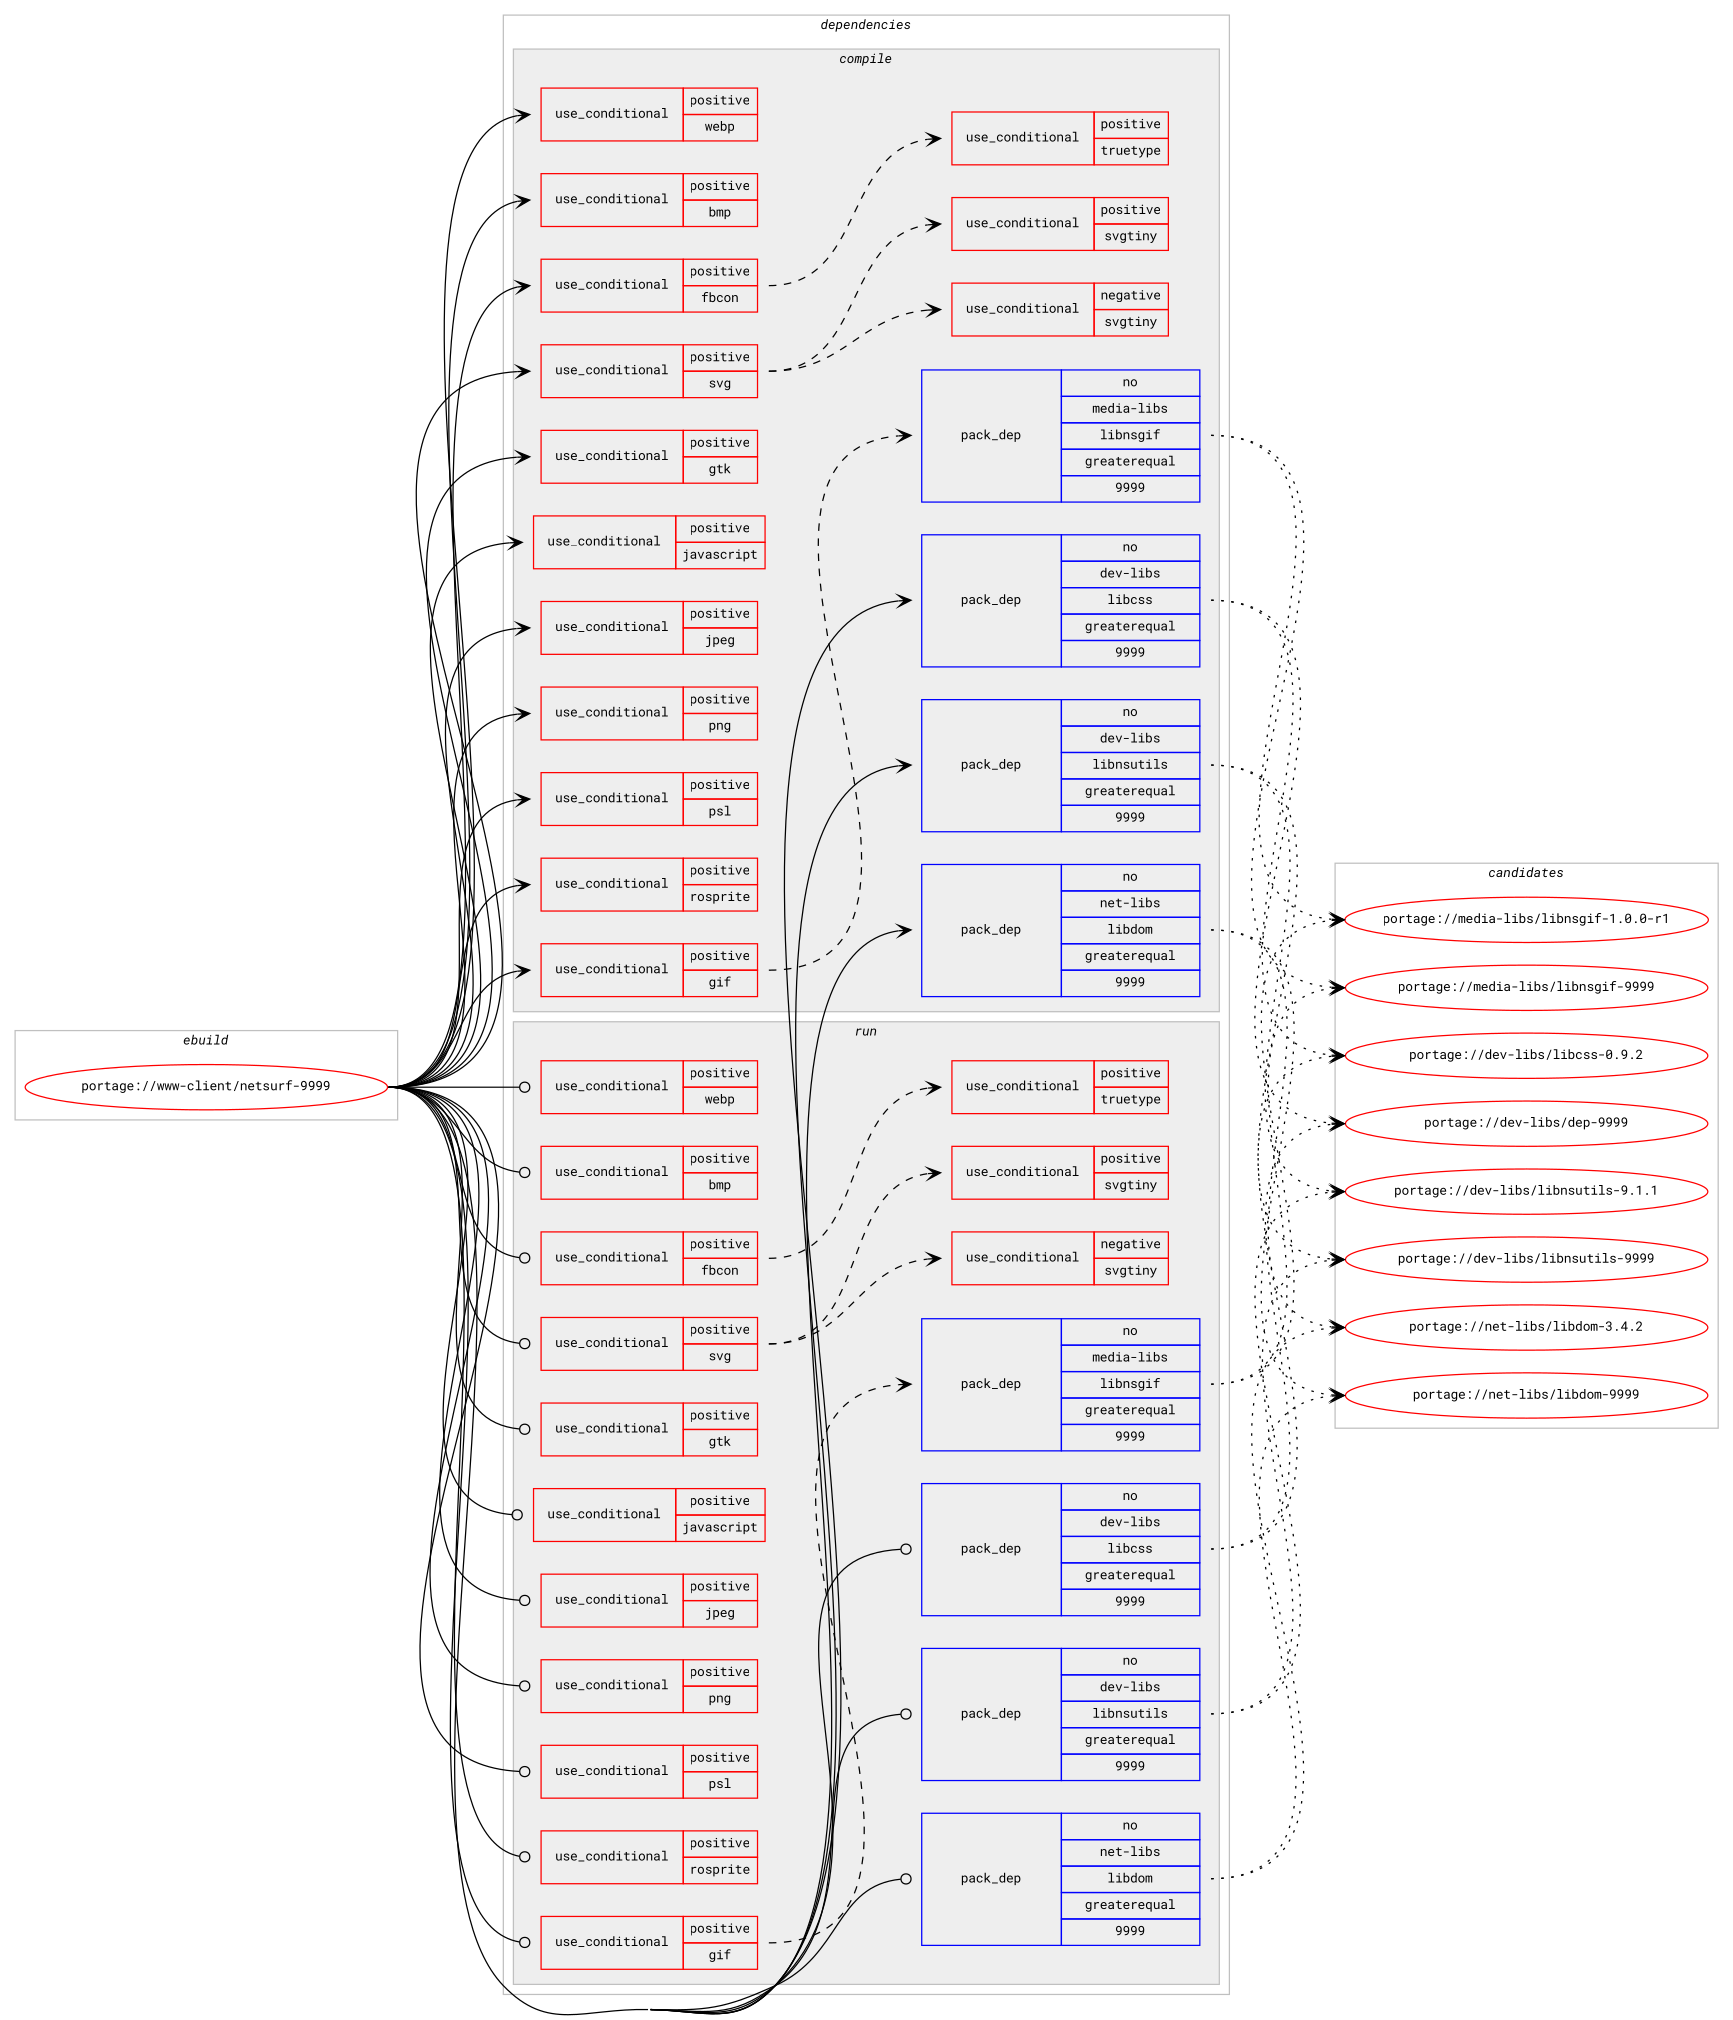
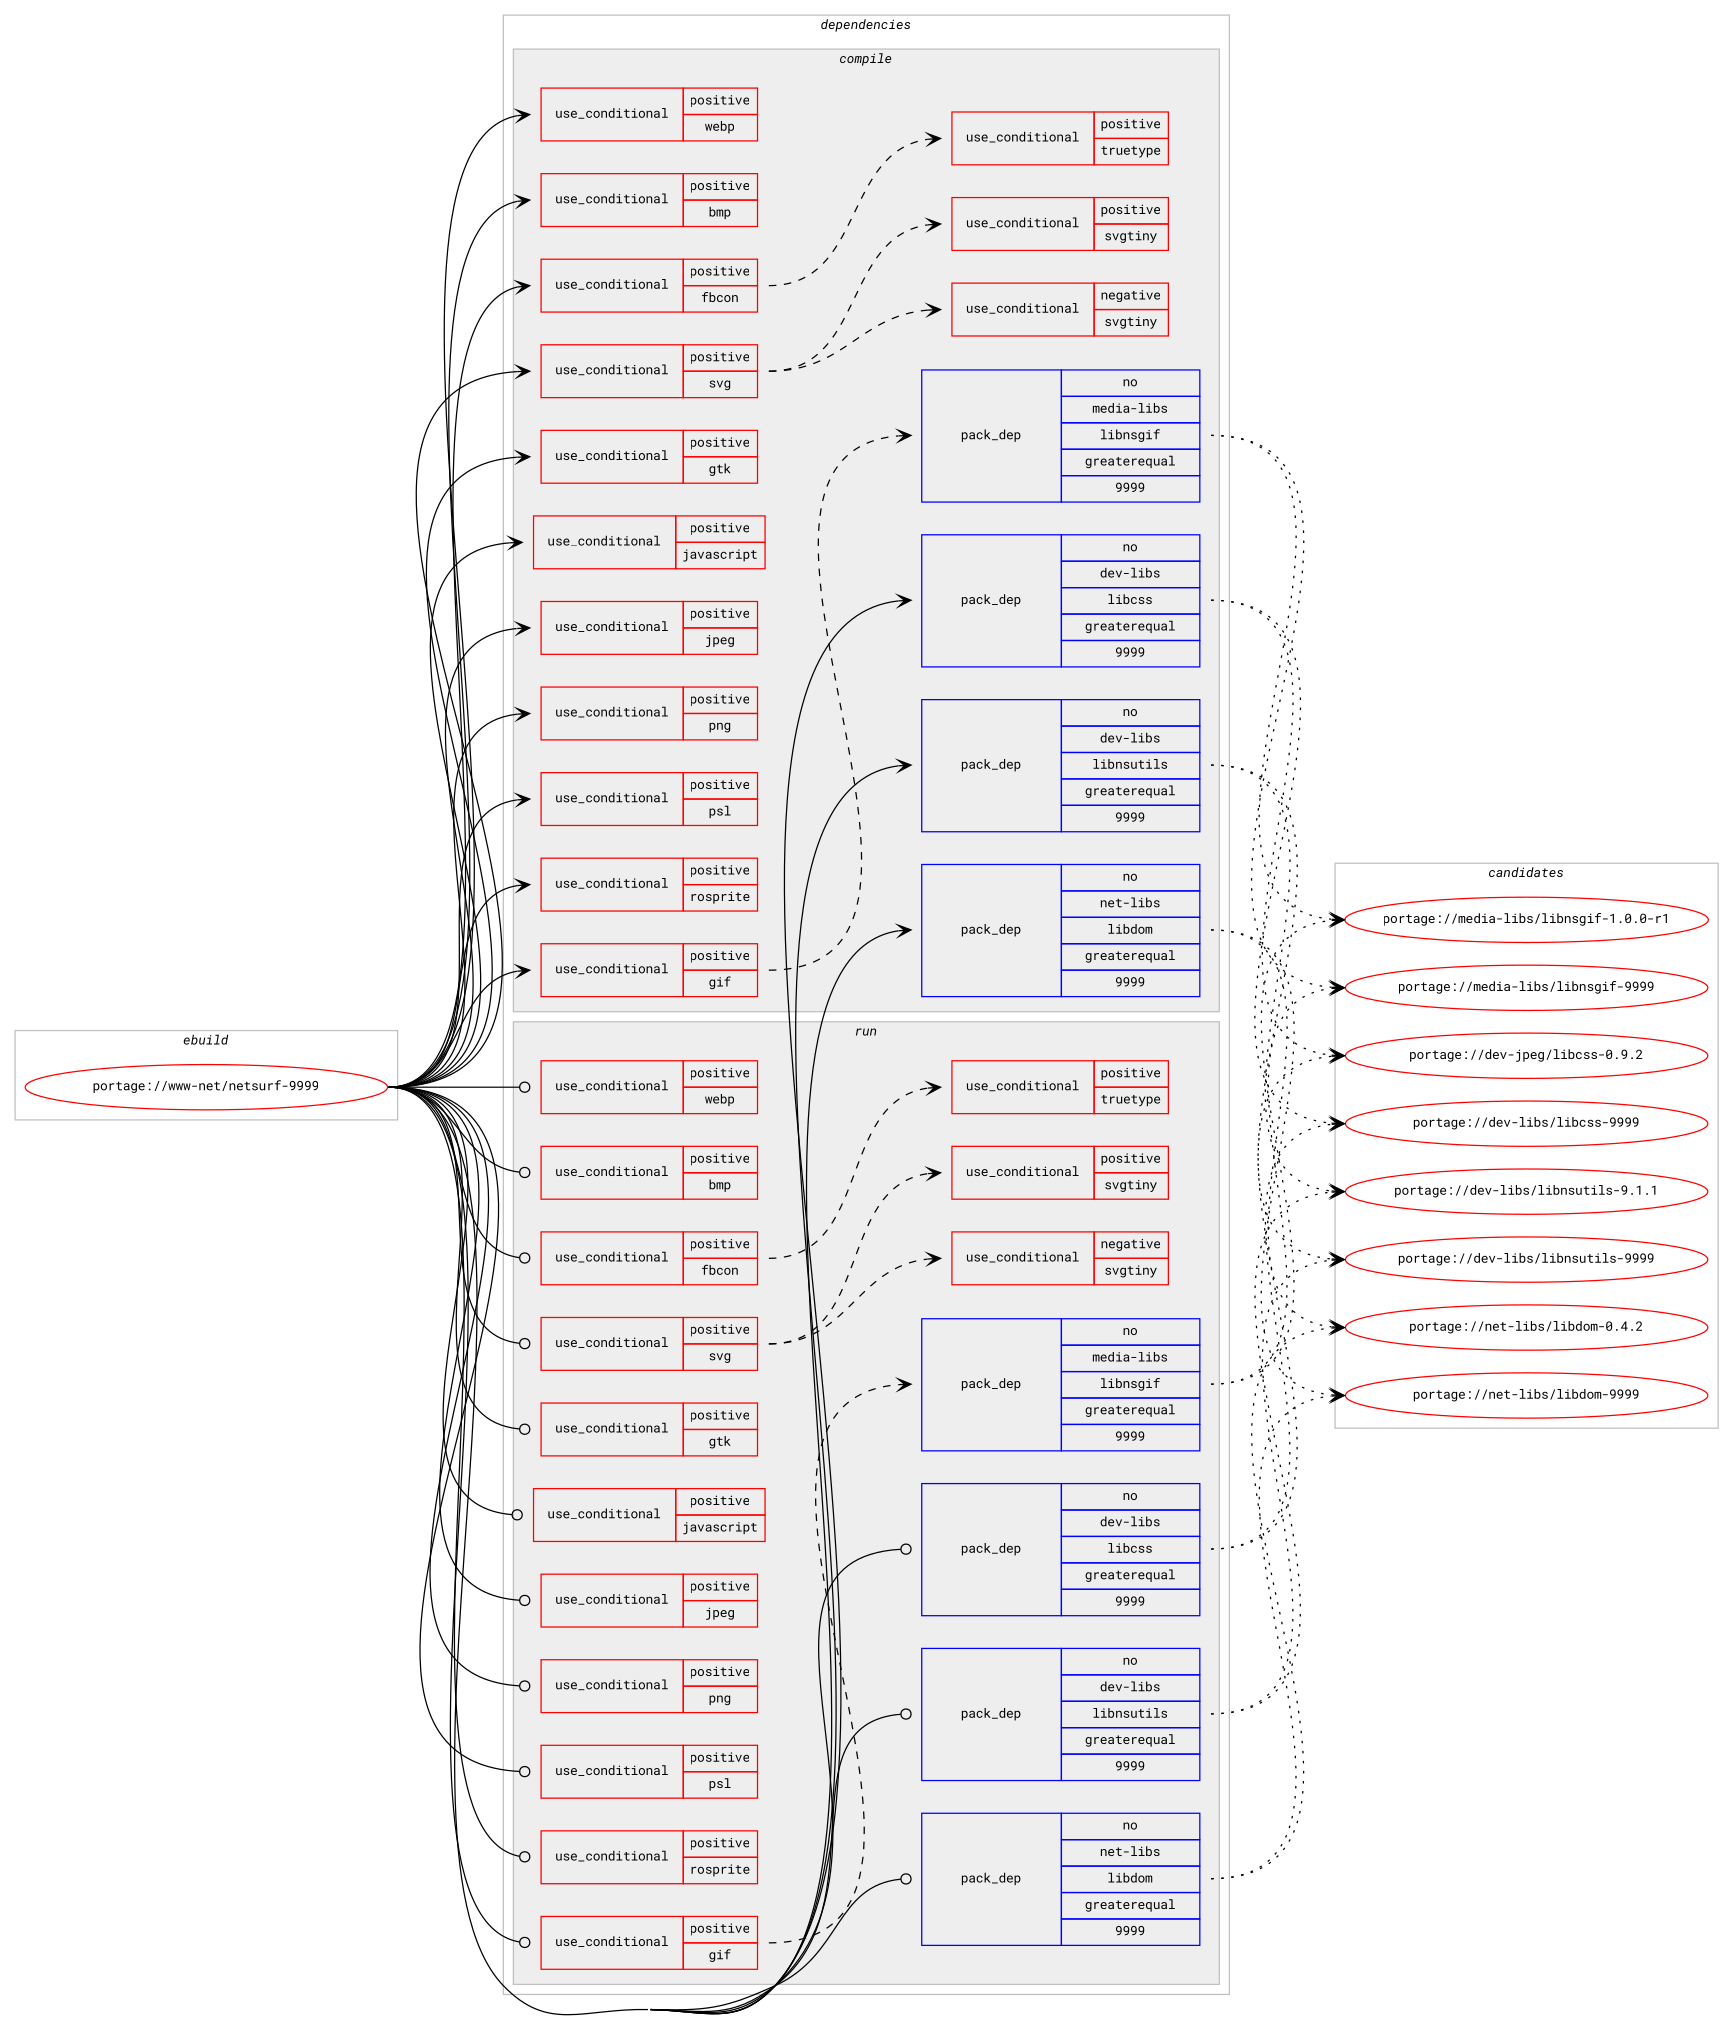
node "portage://dev-libs/libcss-0.9.2": label "portage://dev-libs/libcss-0.9.2" -> "portage://dev-jpeg/libcss-0.9.2"
node "portage://www-client/netsurf-9999": label "portage://www-client/netsurf-9999" -> "portage://www-net/netsurf-9999"
node "portage://dev-libs/dep-9999": label "portage://dev-libs/dep-9999" -> "portage://dev-libs/libcss-9999"
node "portage://net-libs/libdom-3.4.2": label "portage://net-libs/libdom-3.4.2" -> "portage://net-libs/libdom-0.4.2"
